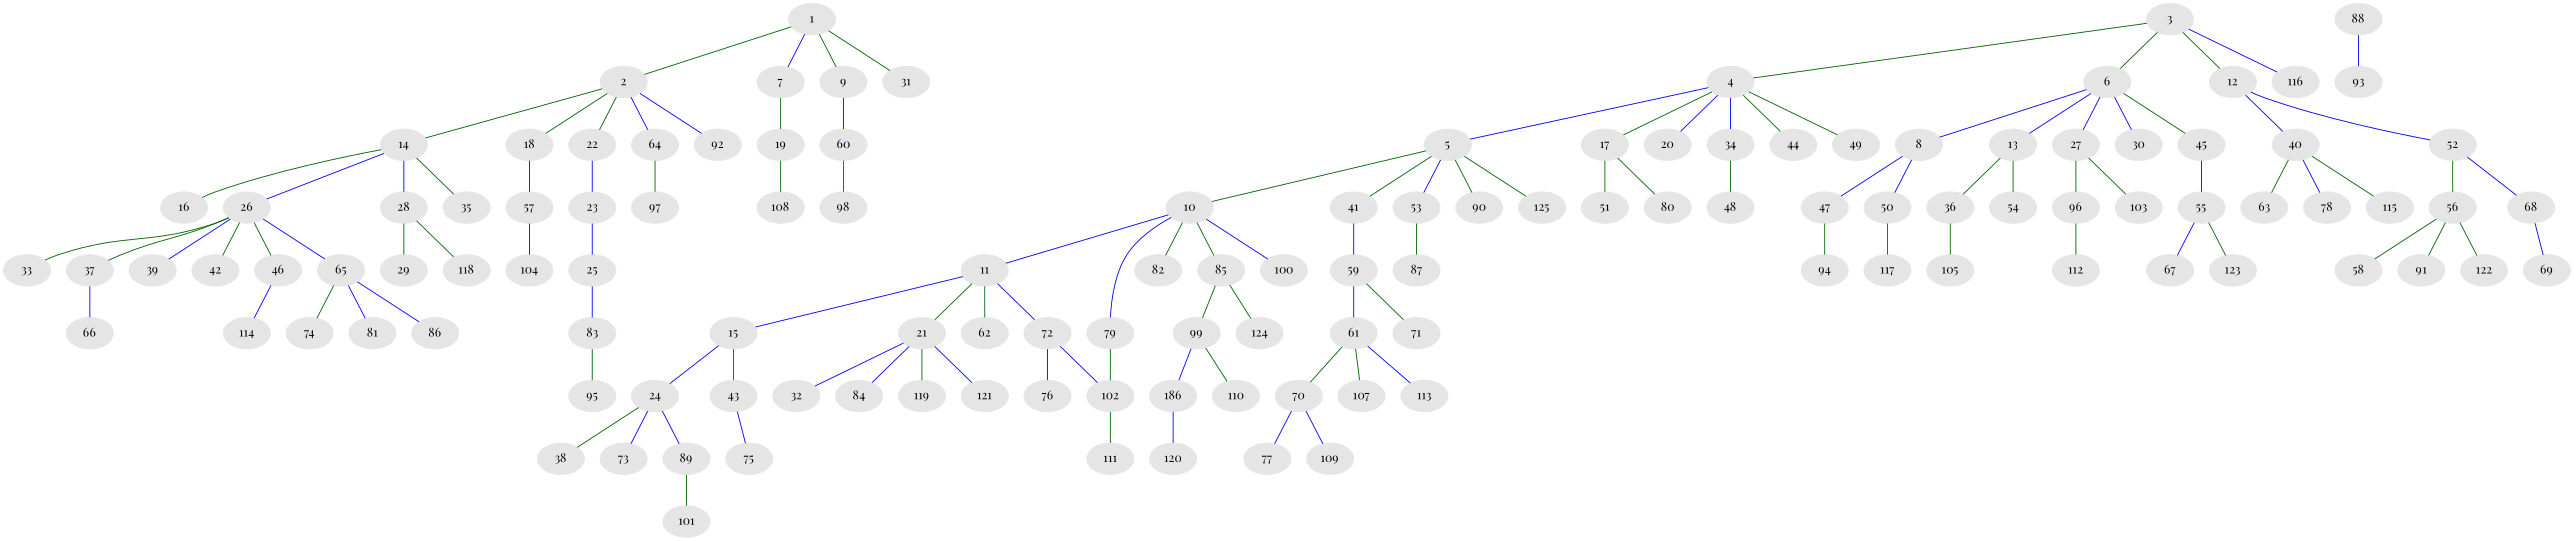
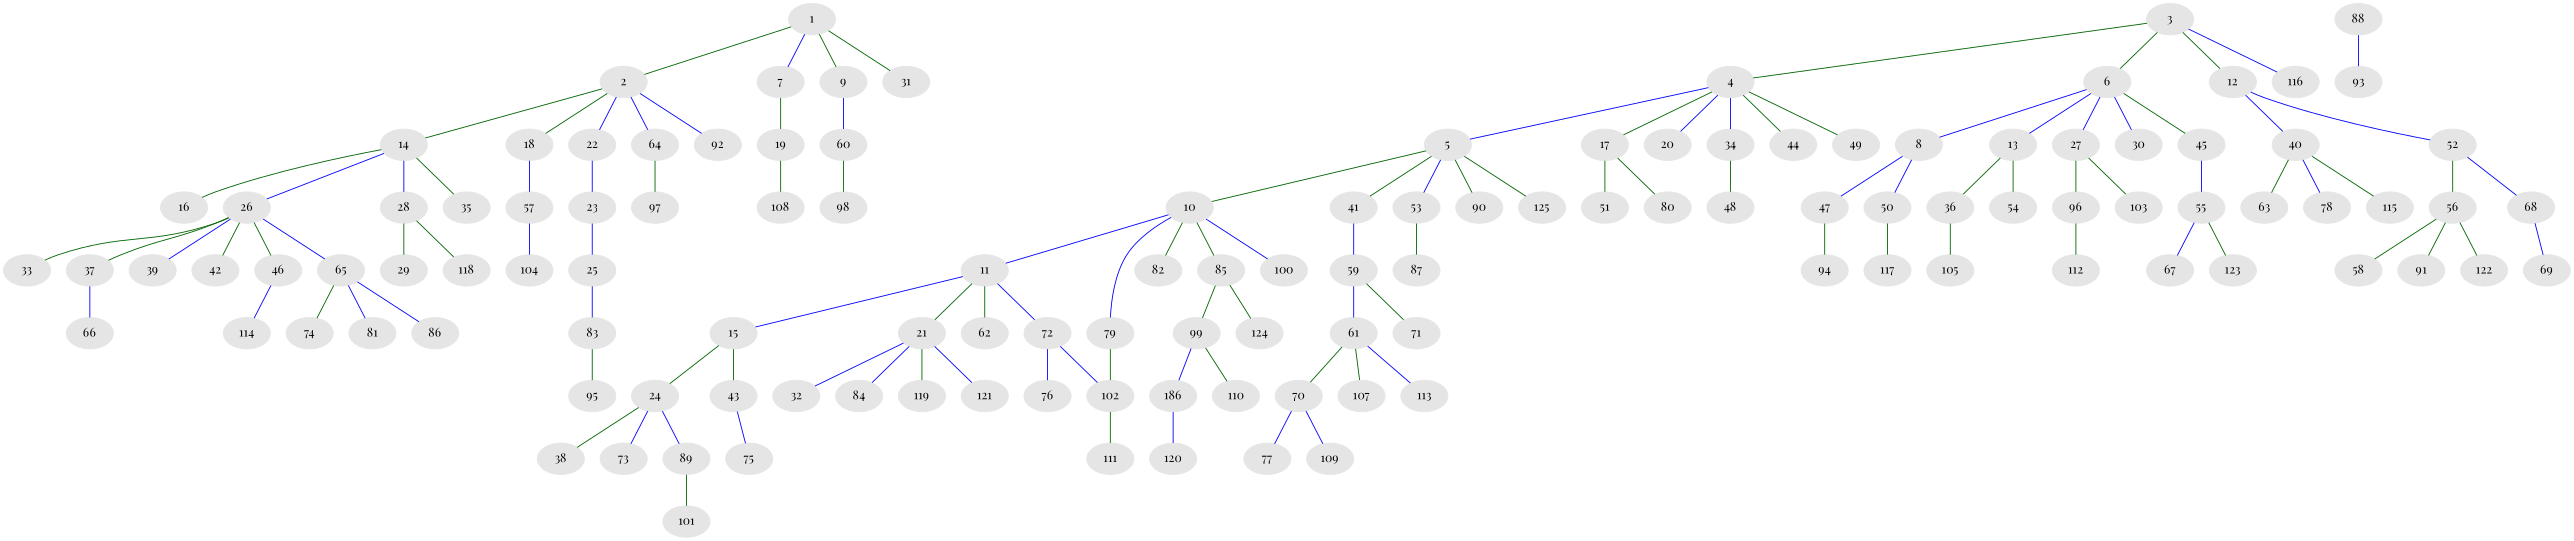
edge "2" -- "22": color darkgreen -> blue
edge "15" -- "24": color blue -> darkgreen
